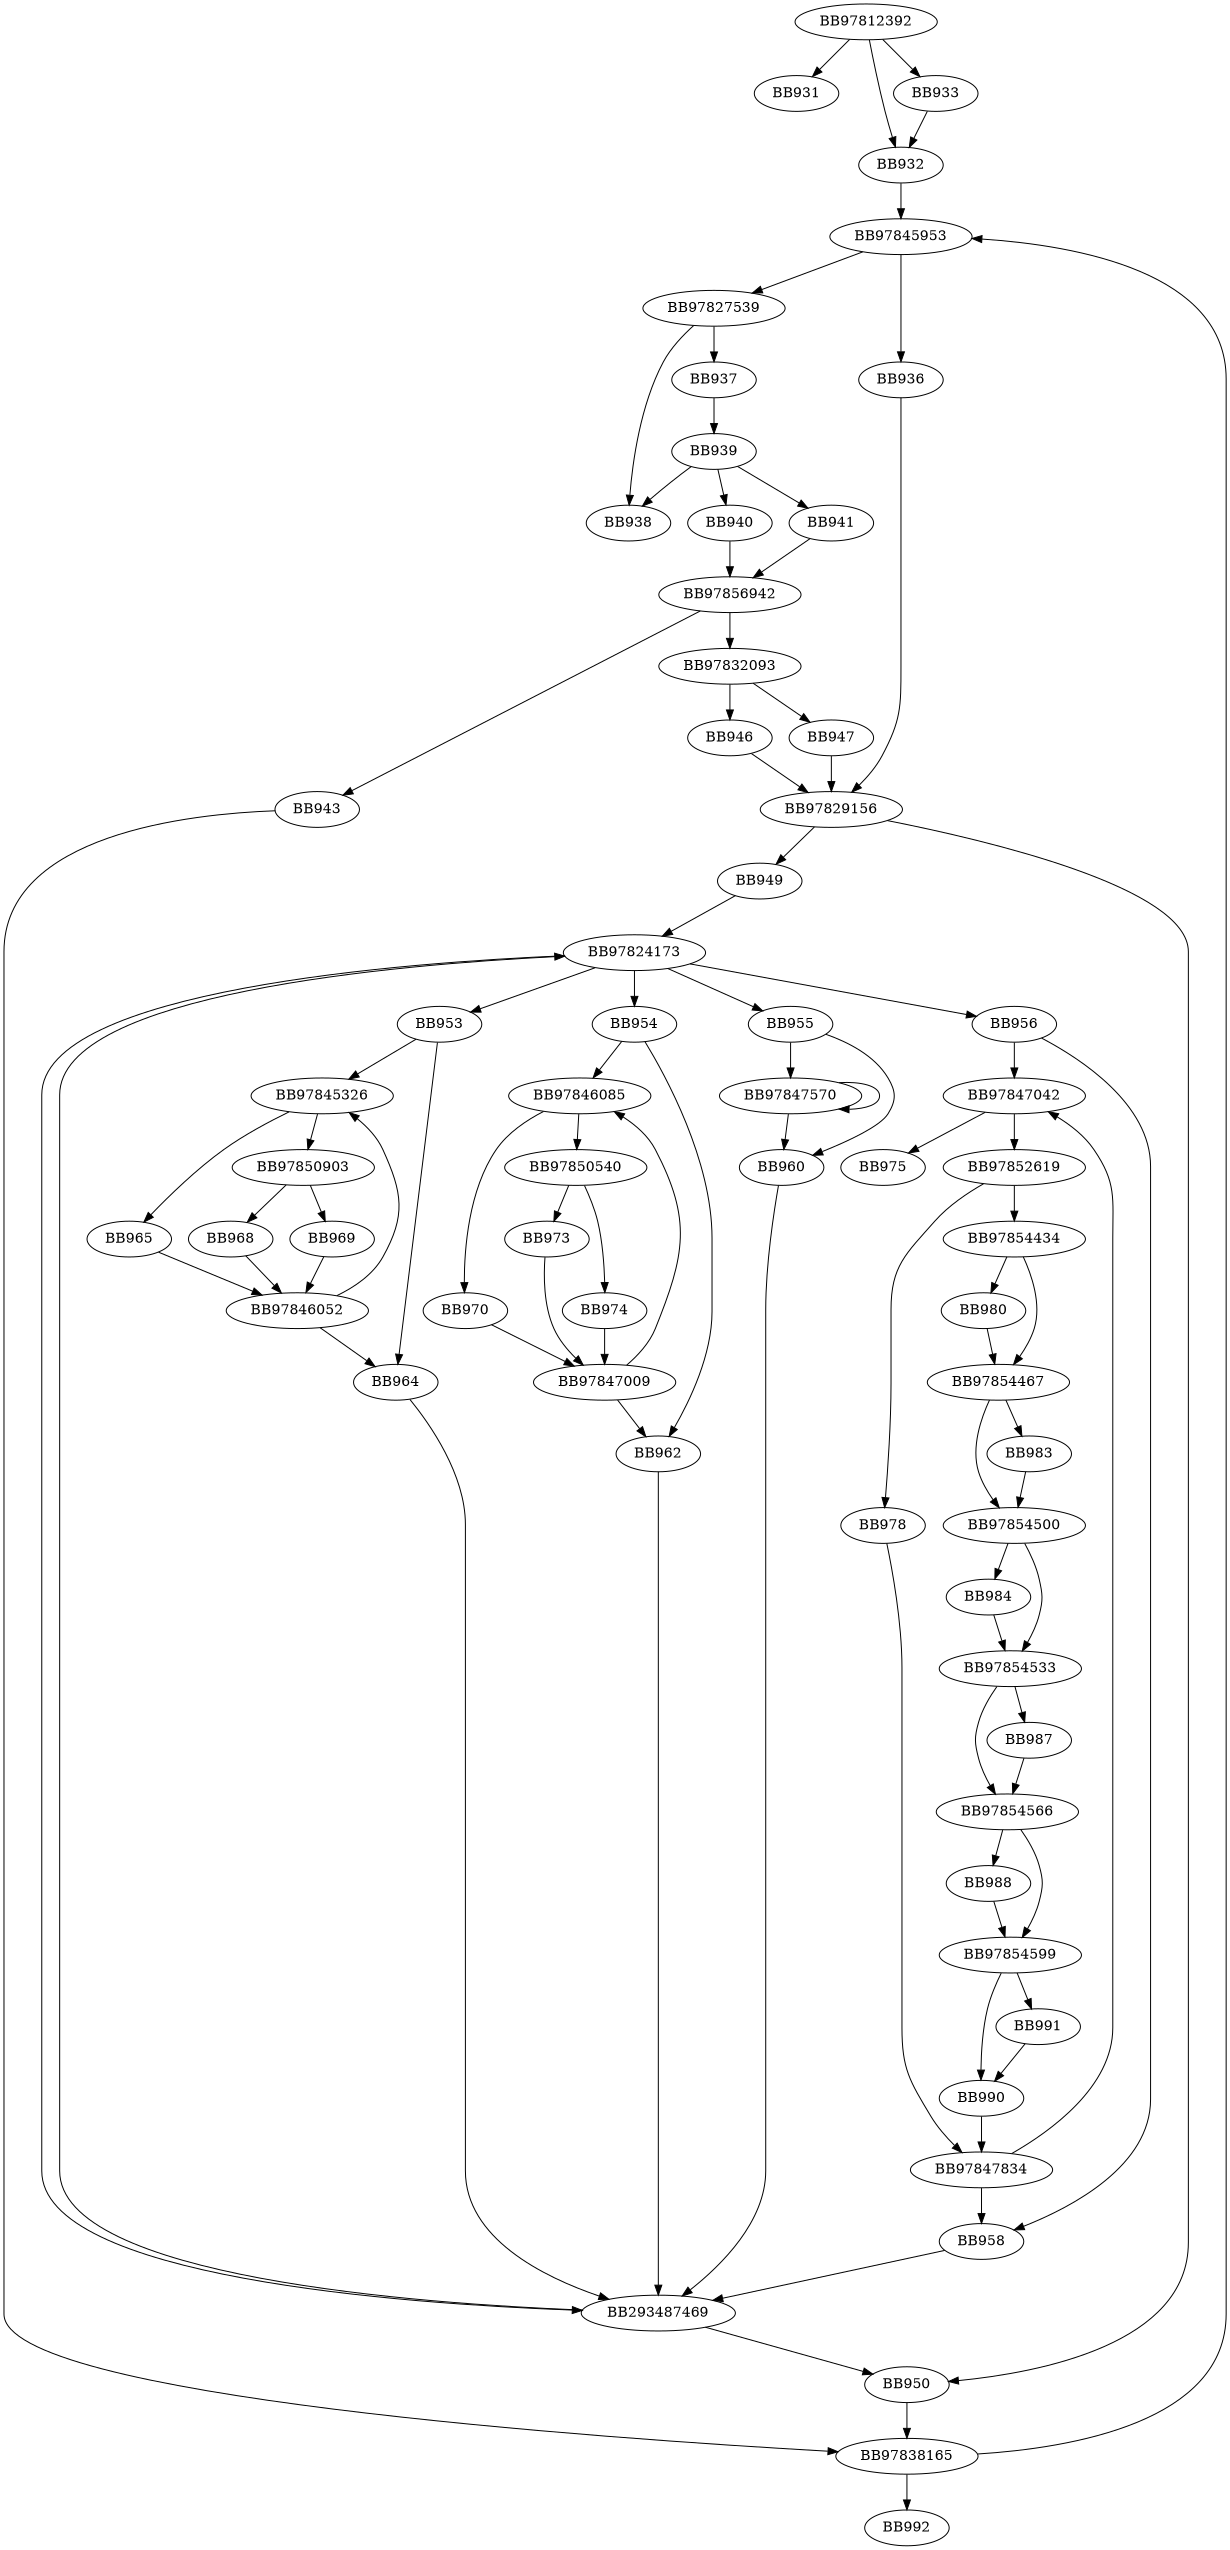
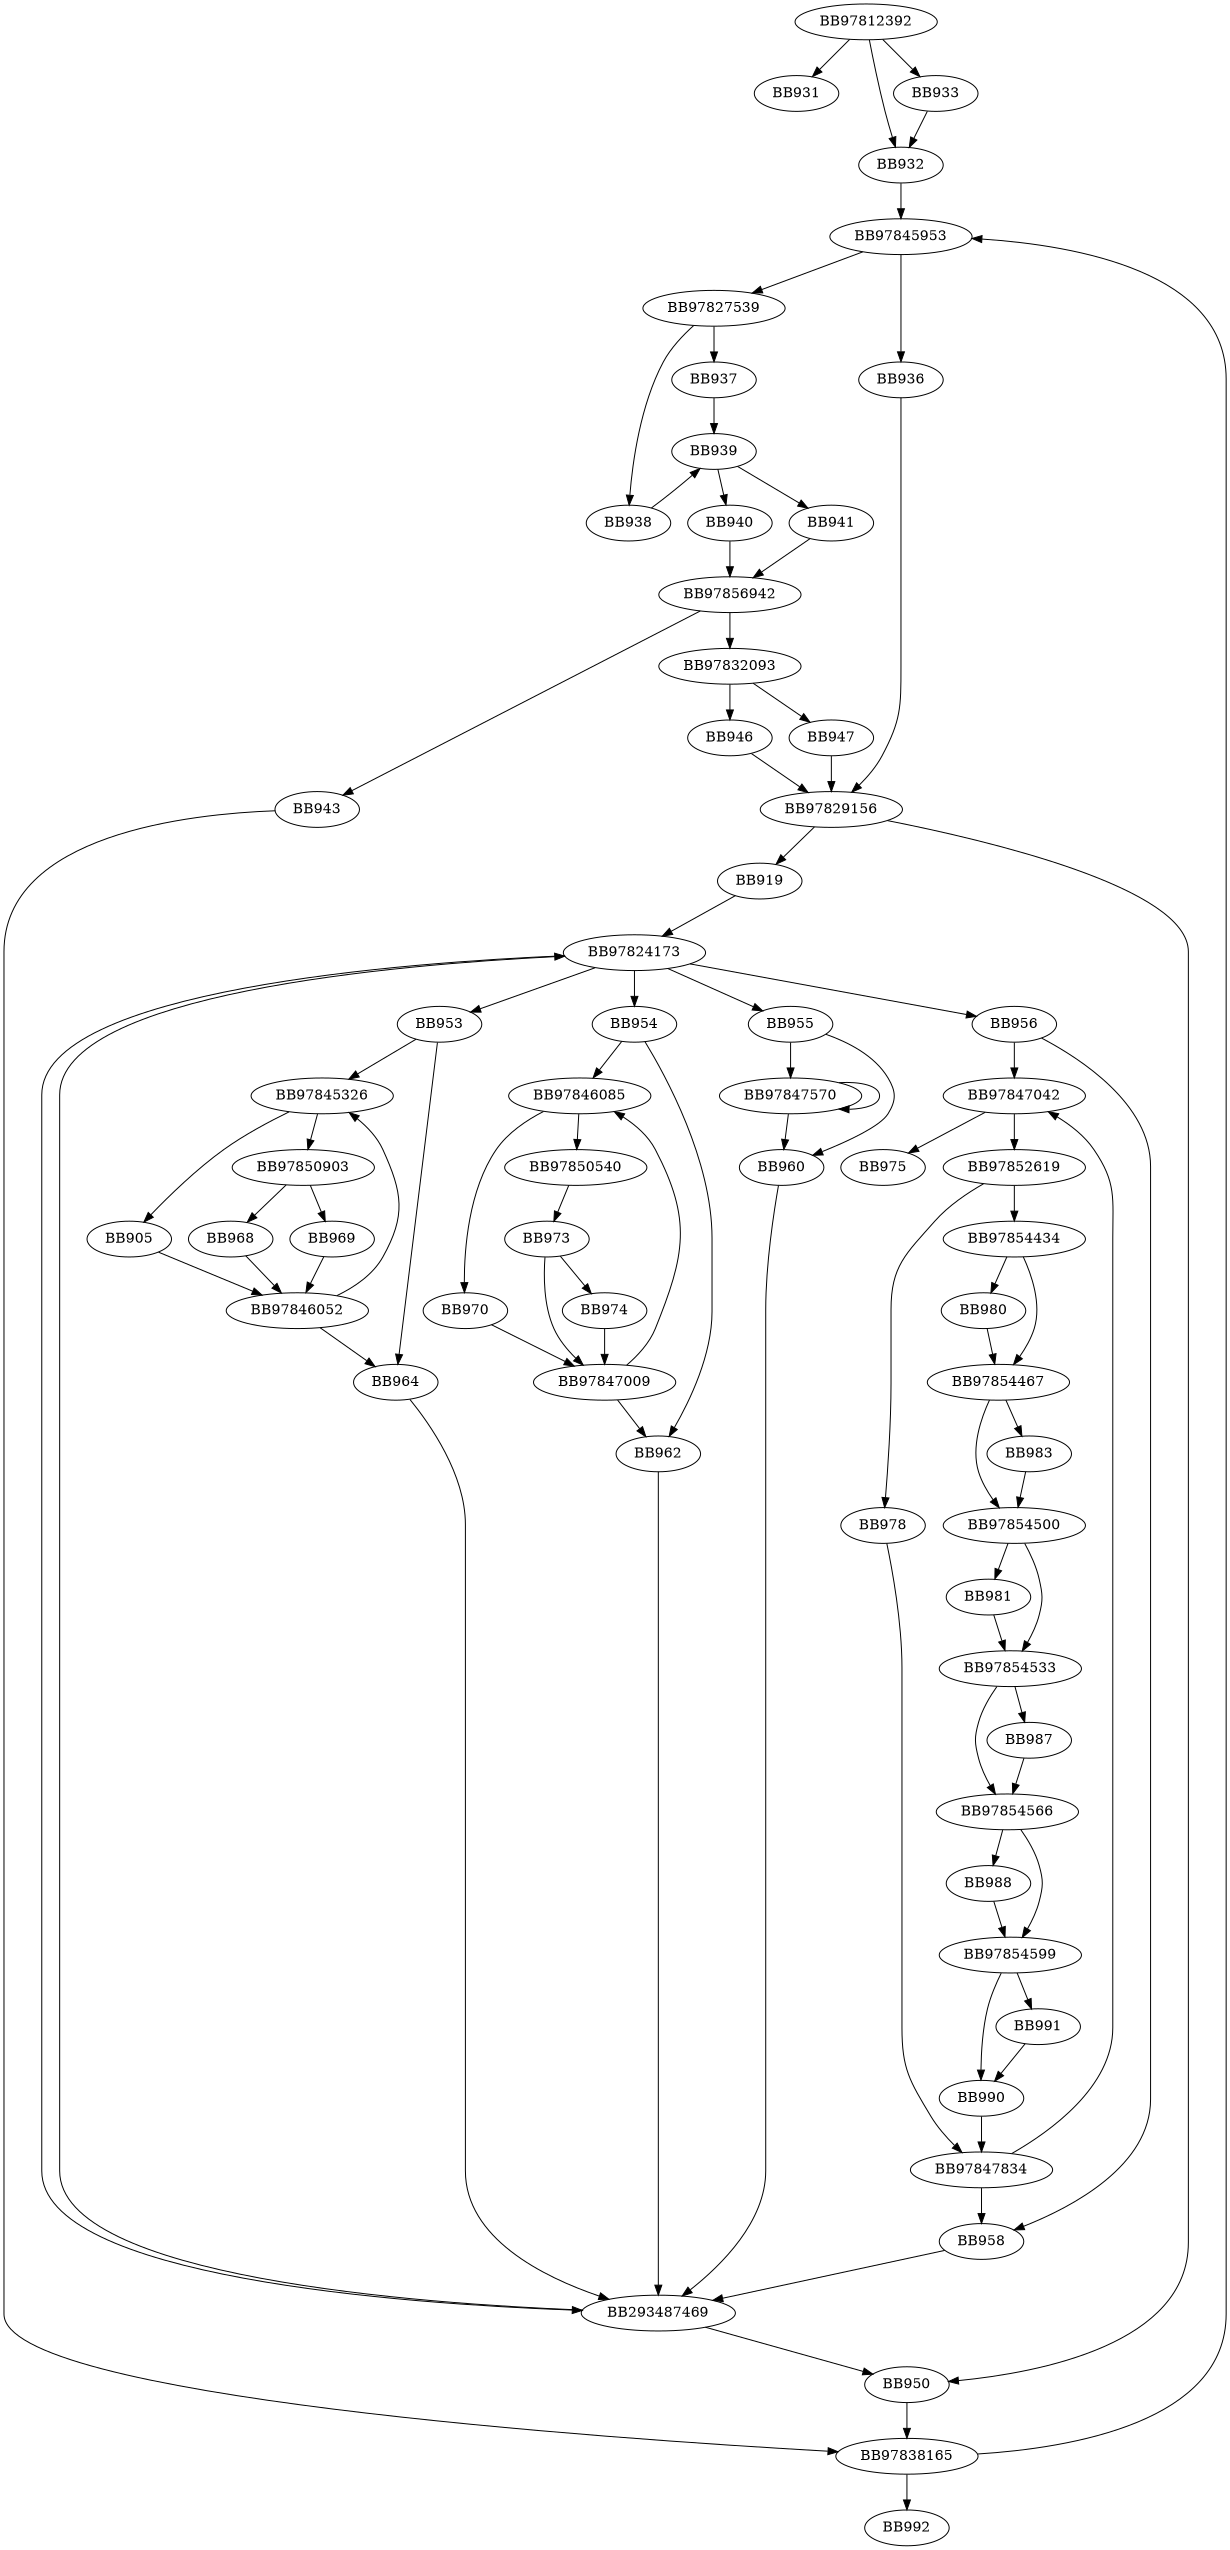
edge "BB939" -> "BB938": reversed
node "BB949": label "BB949" -> "BB919"
edge "BB97850540" -> "BB974": now "BB973" -> "BB974"
node "BB965": label "BB965" -> "BB905"
node "BB984": label "BB984" -> "BB981"
